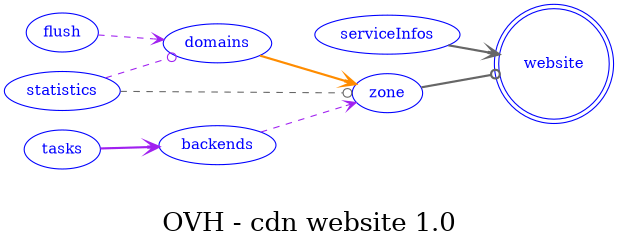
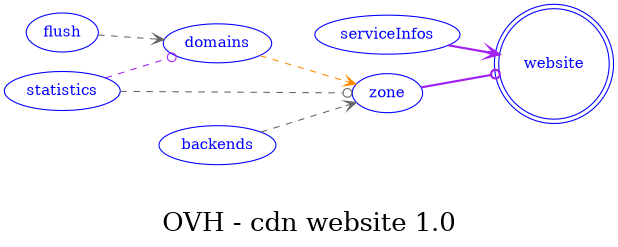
edge "flush" -> "domains": color purple -> gray40
edge "serviceInfos" -> "website": color gray40 -> purple
edge "domains" -> "zone": style bold -> dashed
edge "zone" -> "website": color gray40 -> purple
edge "backends" -> "zone": color purple -> gray40
node "tasks": removed
